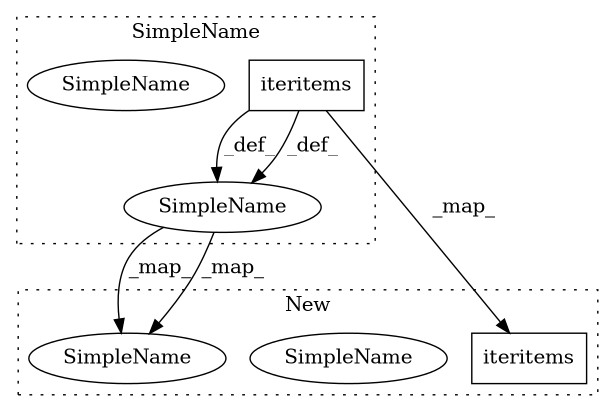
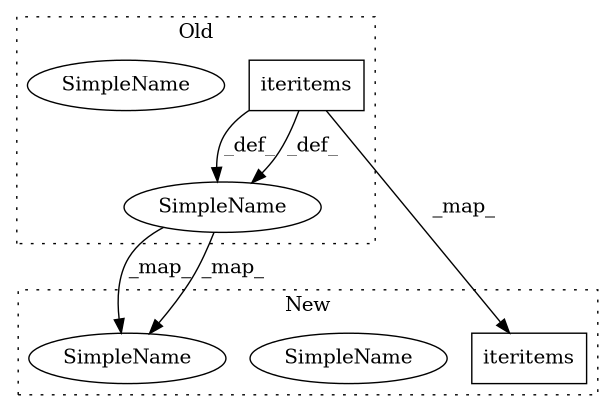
cluster "SimpleName": label "SimpleName" -> "Old"
